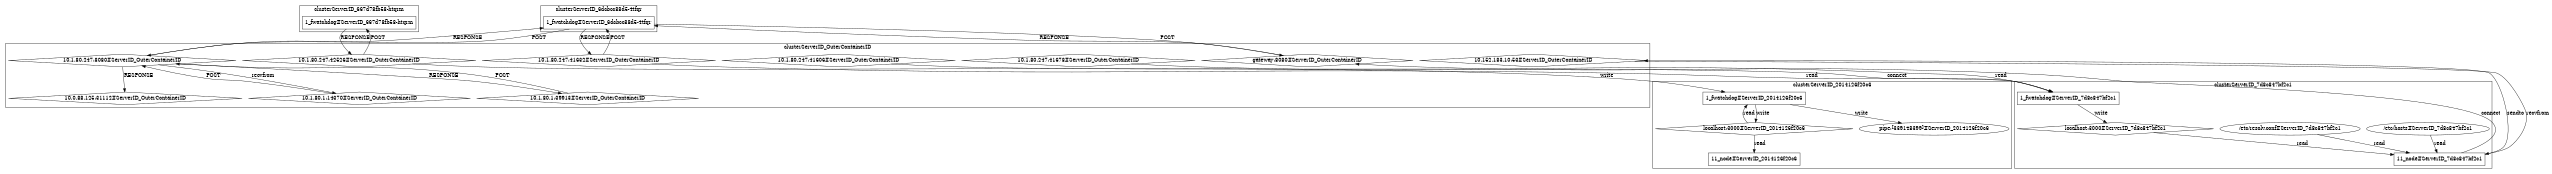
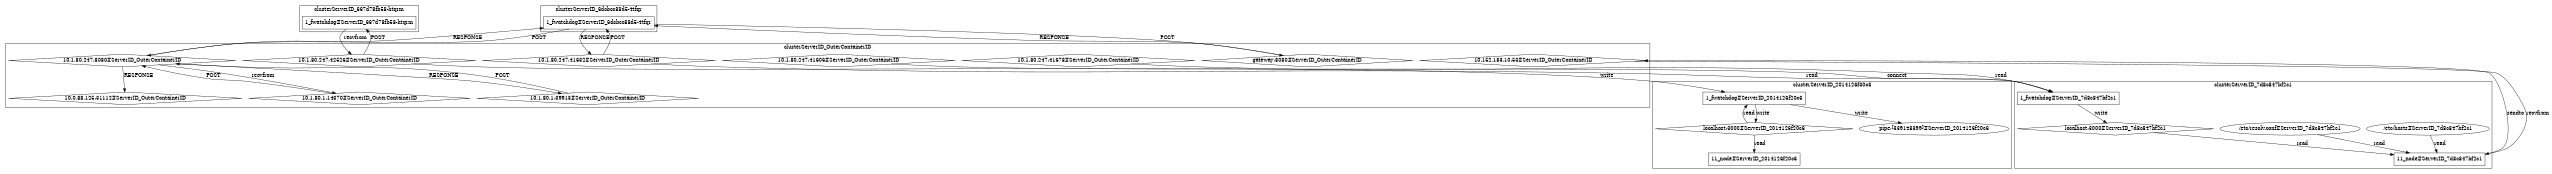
edge "1_fwatchdog#ServerID_667d78fb58-htqrm" -> "10.1.80.247:42526#ServerID_OuterContainerID": label "RESPONSE" -> "recvfrom"
edge "11_node#ServerID_7d8c847bf2c1" -> "gateway:8080#ServerID_OuterContainerID": removed, label "connect"
cluster "clusterServerID_2014126f20c6": label "clusterServerID_2014126f20c6" -> "clusterServerID_2014126f30c6"
